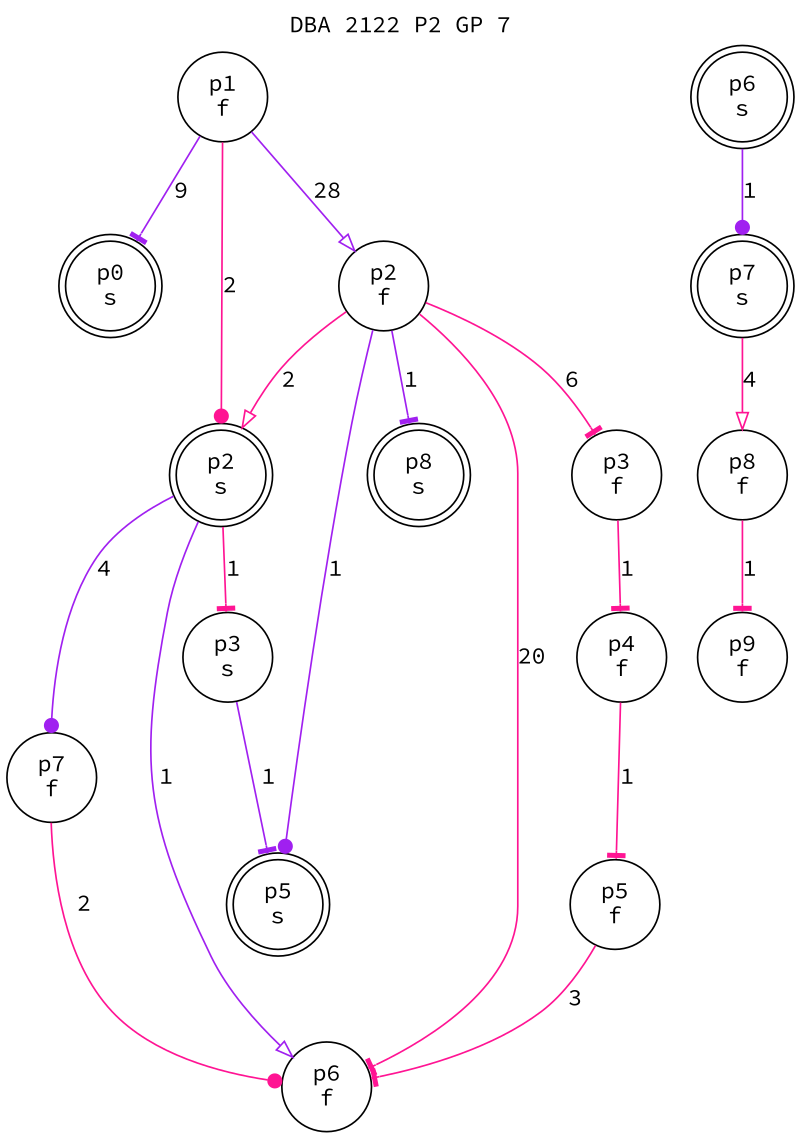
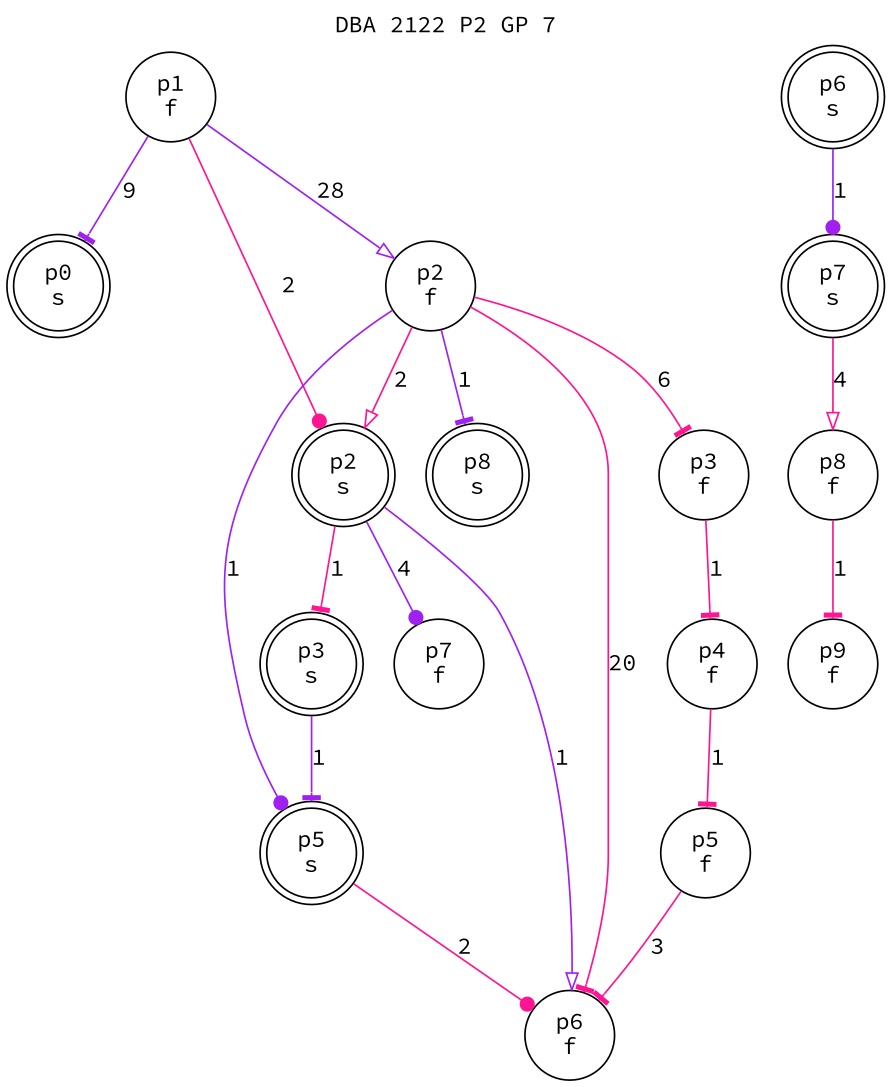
node "p3 s": shape circle -> doublecircle
edge "p7 f" -> "p6 f": now "p5 s" -> "p6 f"
